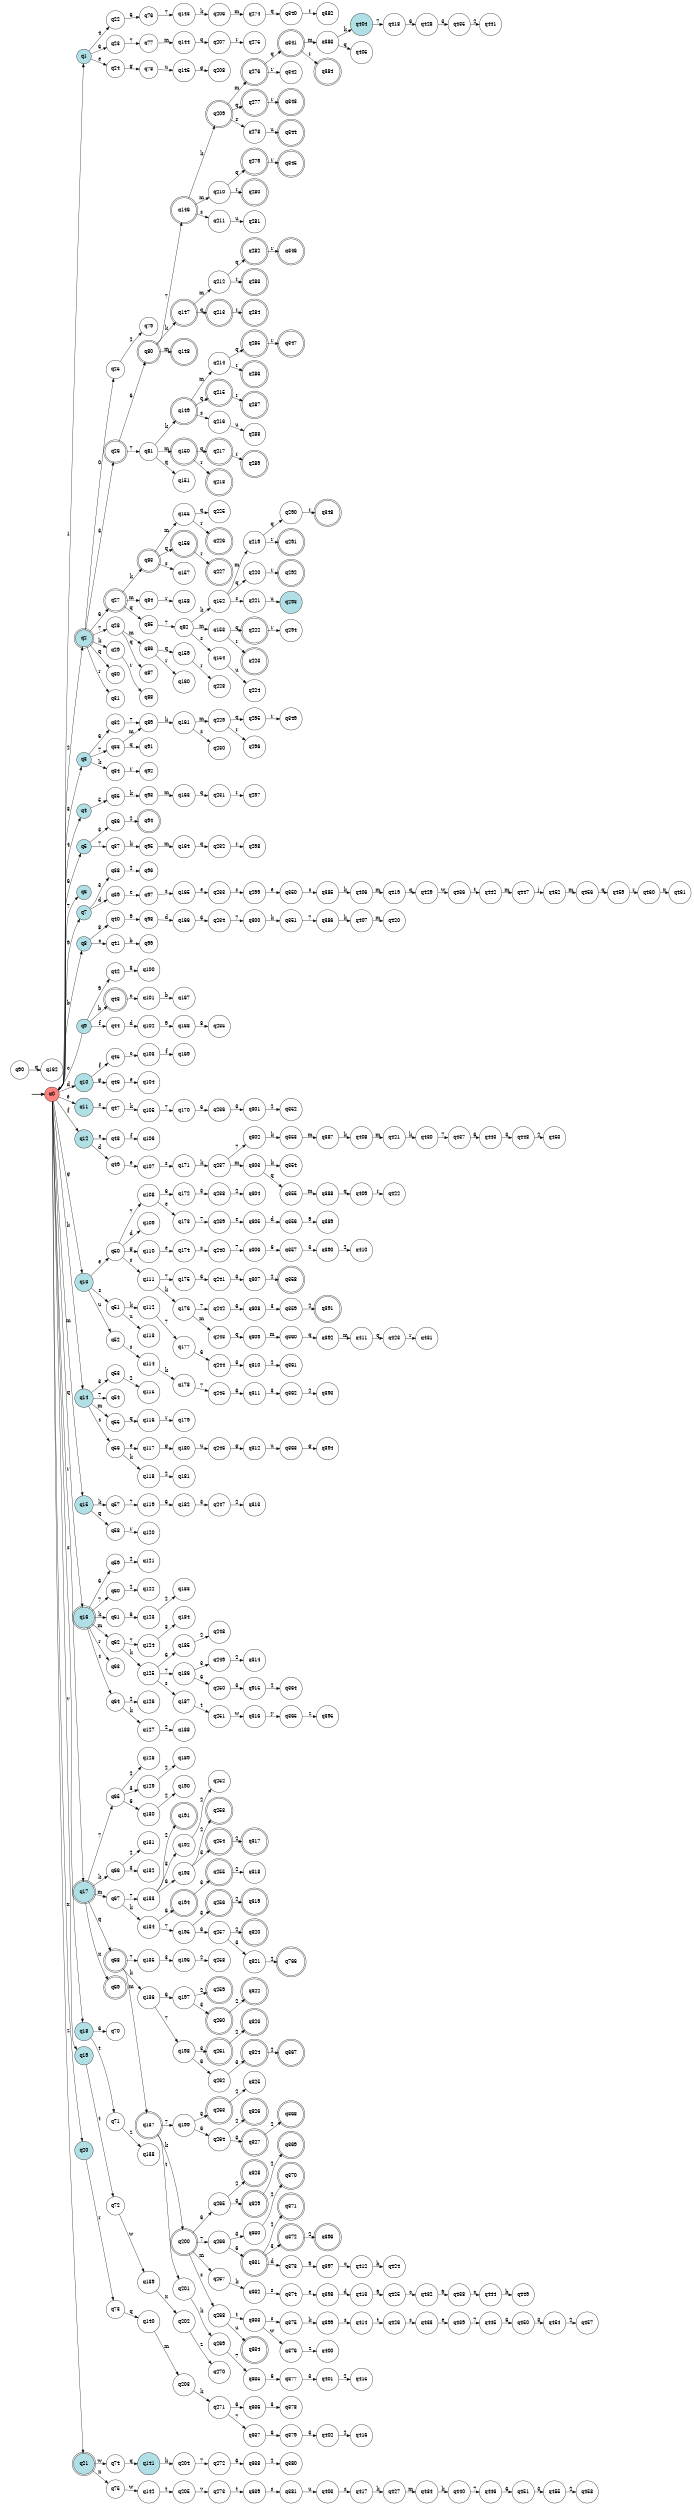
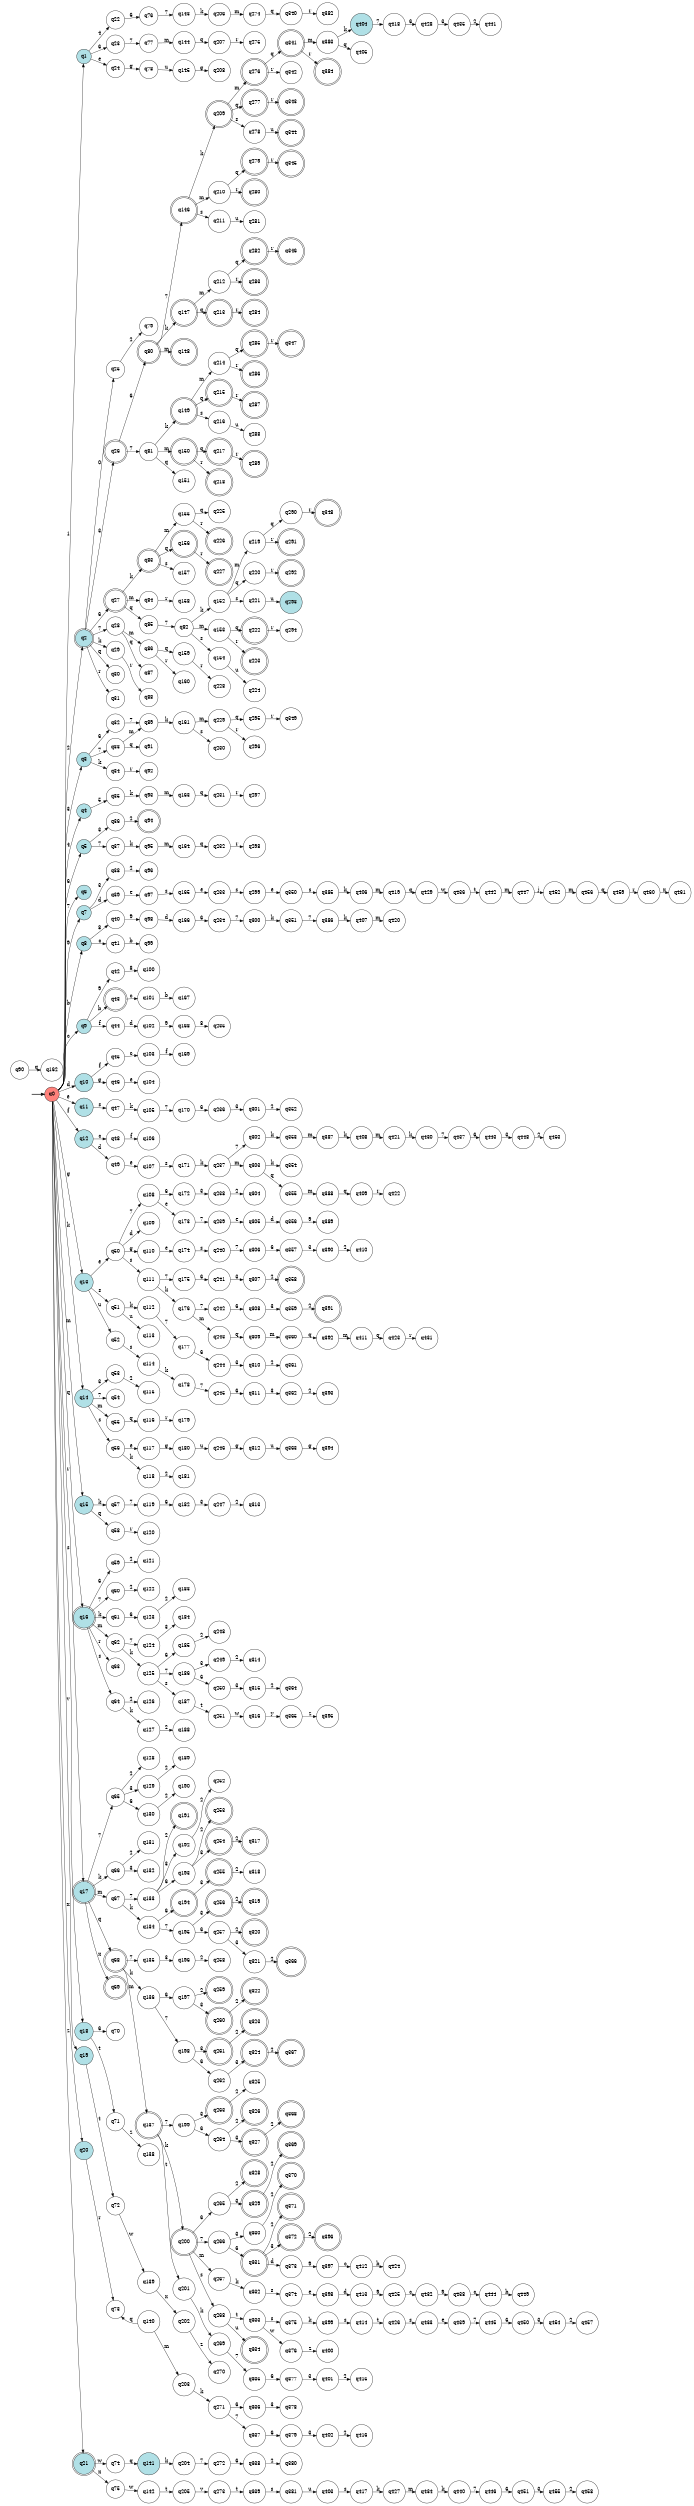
edge "q9" -> "q0": reversed
node "q915": label "q915" -> "q315"
node "q766": label "q766" -> "q366"
edge "q73" -> "q140": reversed
